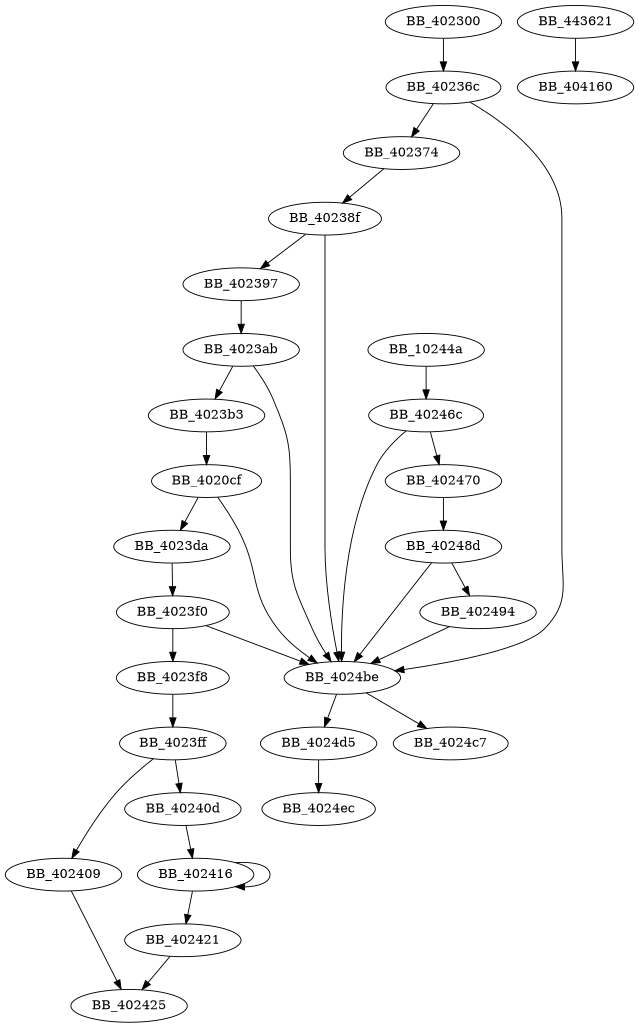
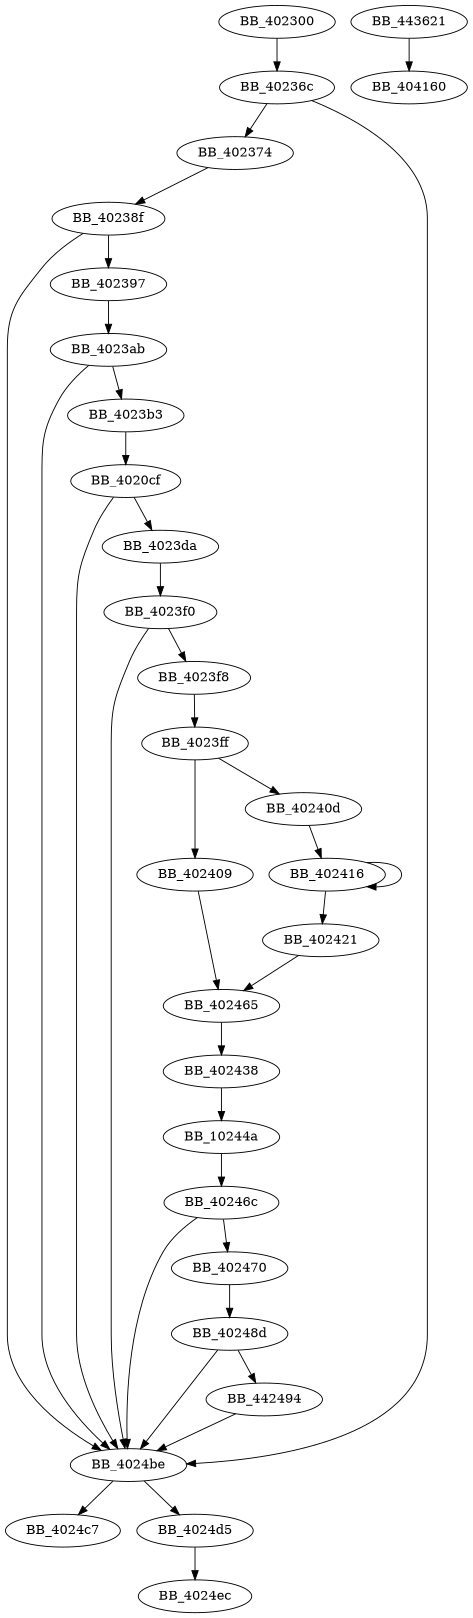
node "BB_402494": label "BB_402494" -> "BB_442494"
node "BB_402425": label "BB_402425" -> "BB_402465"
node "BB_402438": added
